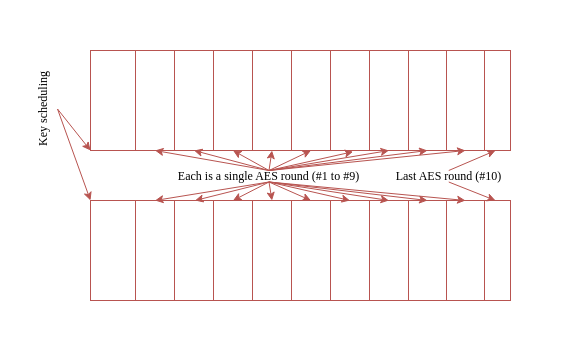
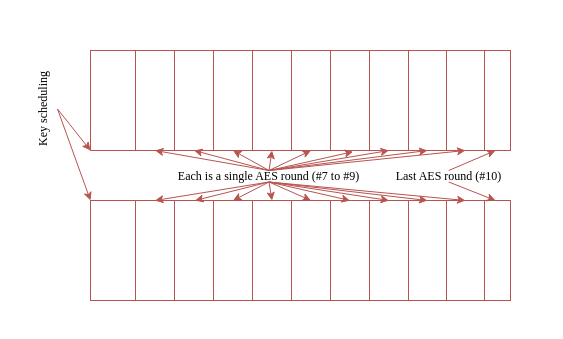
node "Each is a single AES round (#1 to #9)": label "Each is a single AES round (#1 to #9)" -> "Each is a single AES round (#7 to #9)"
